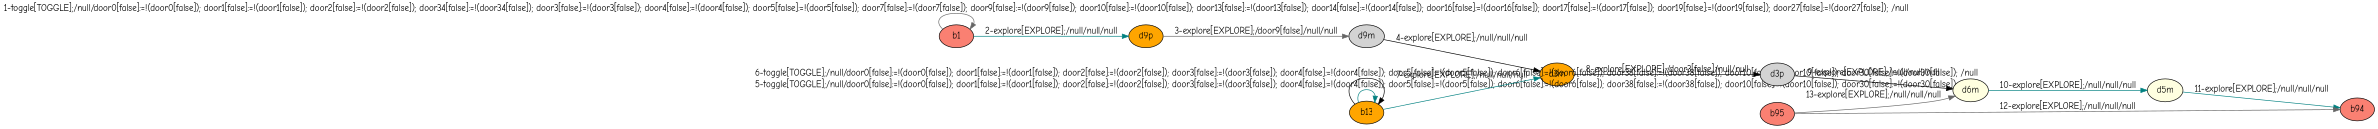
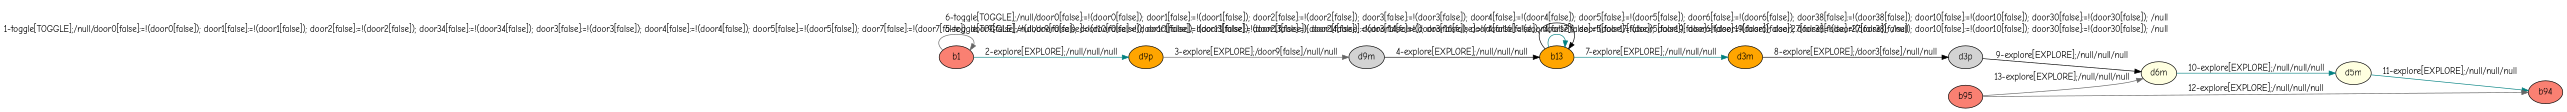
edge "d9m" -> "d3m": now "d9m" -> "b13"
